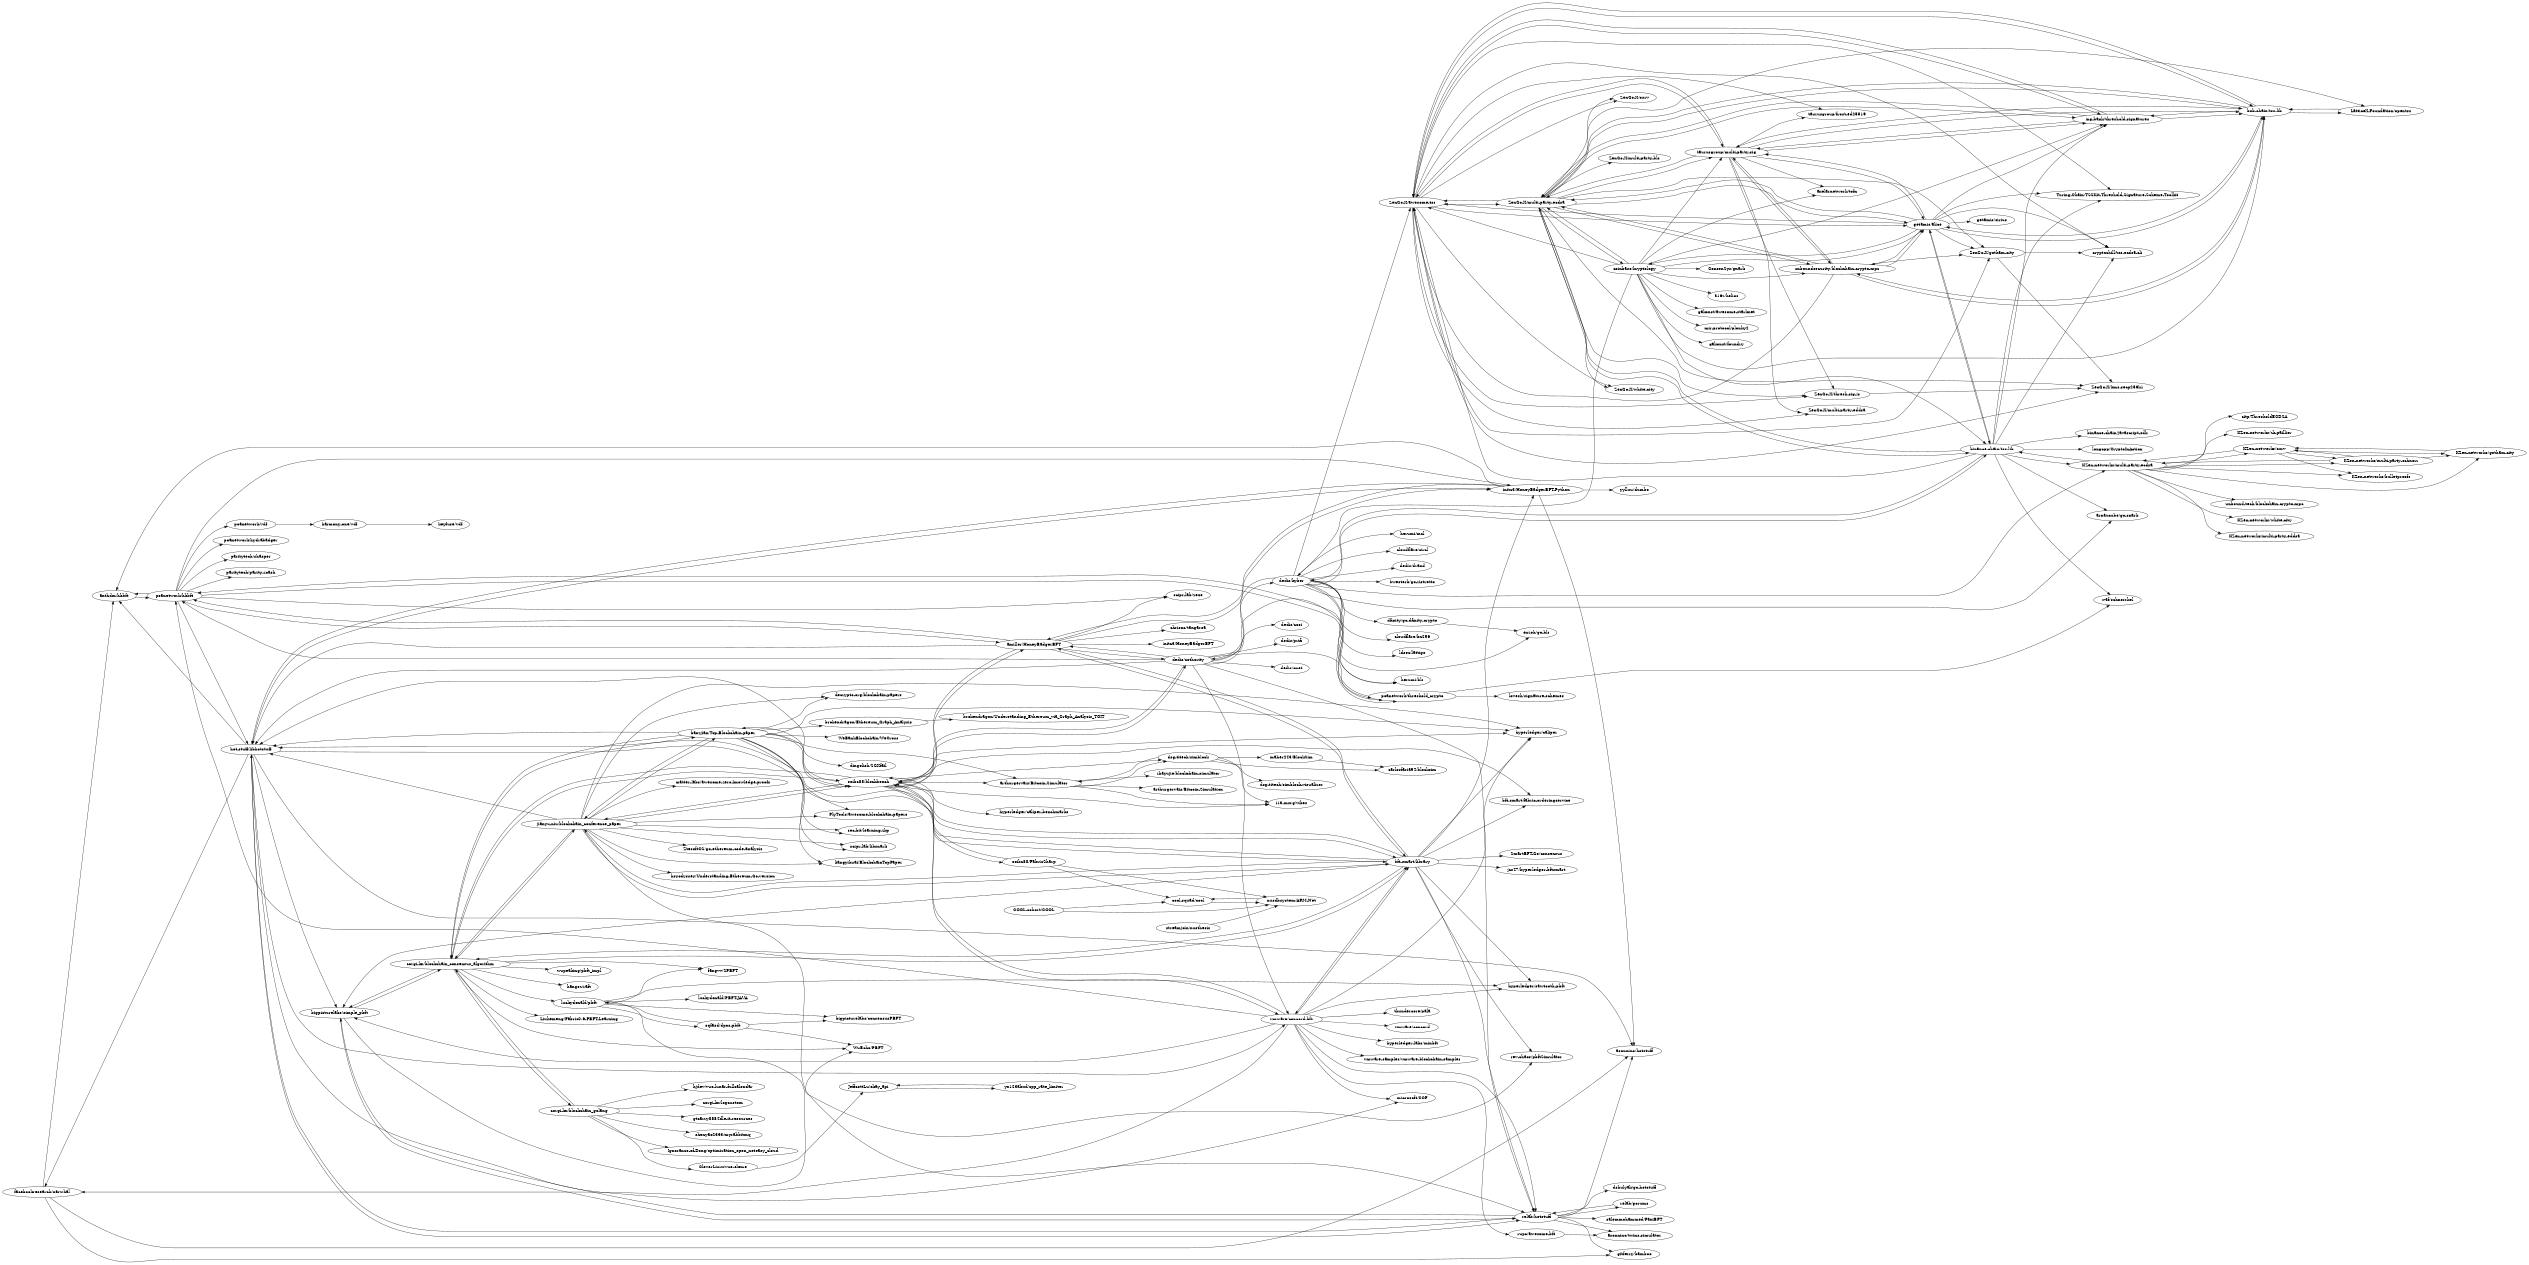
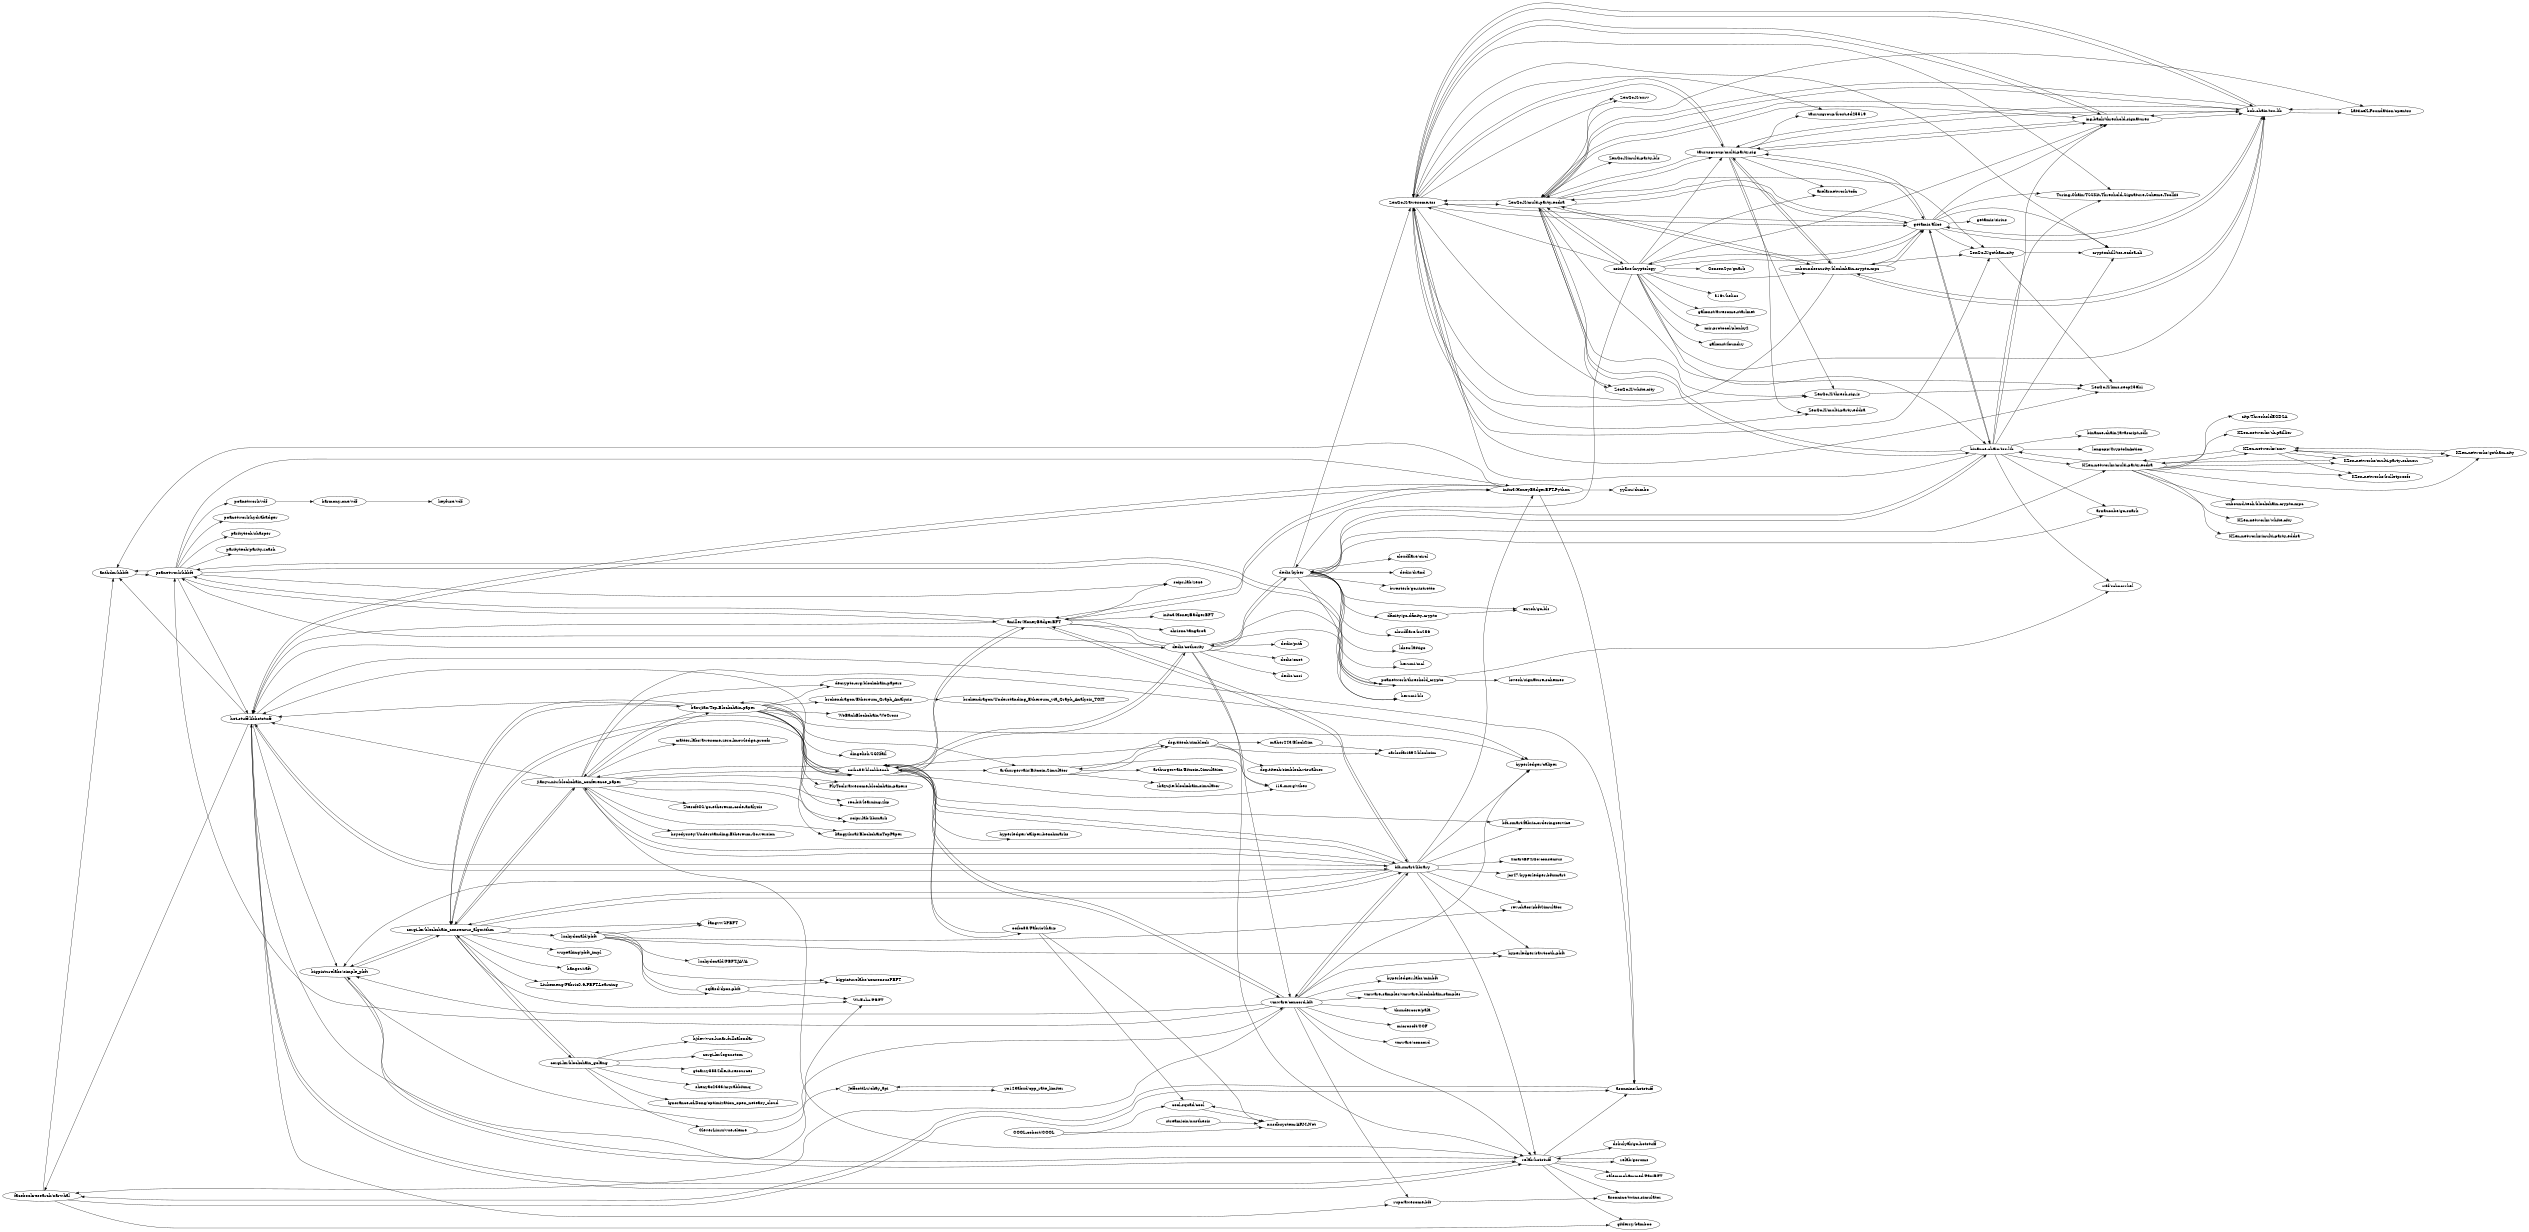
edge "ooibc88/blockbench" -> "hyperledger/caliper": removed
edge "asonnino/hotstuff" -> "facebookresearch/narwhal": added
edge "hot-stuff/libhotstuff" -> "microsoft/CCF": now "hot-stuff/libhotstuff" -> "rupc/awesome-bft"
